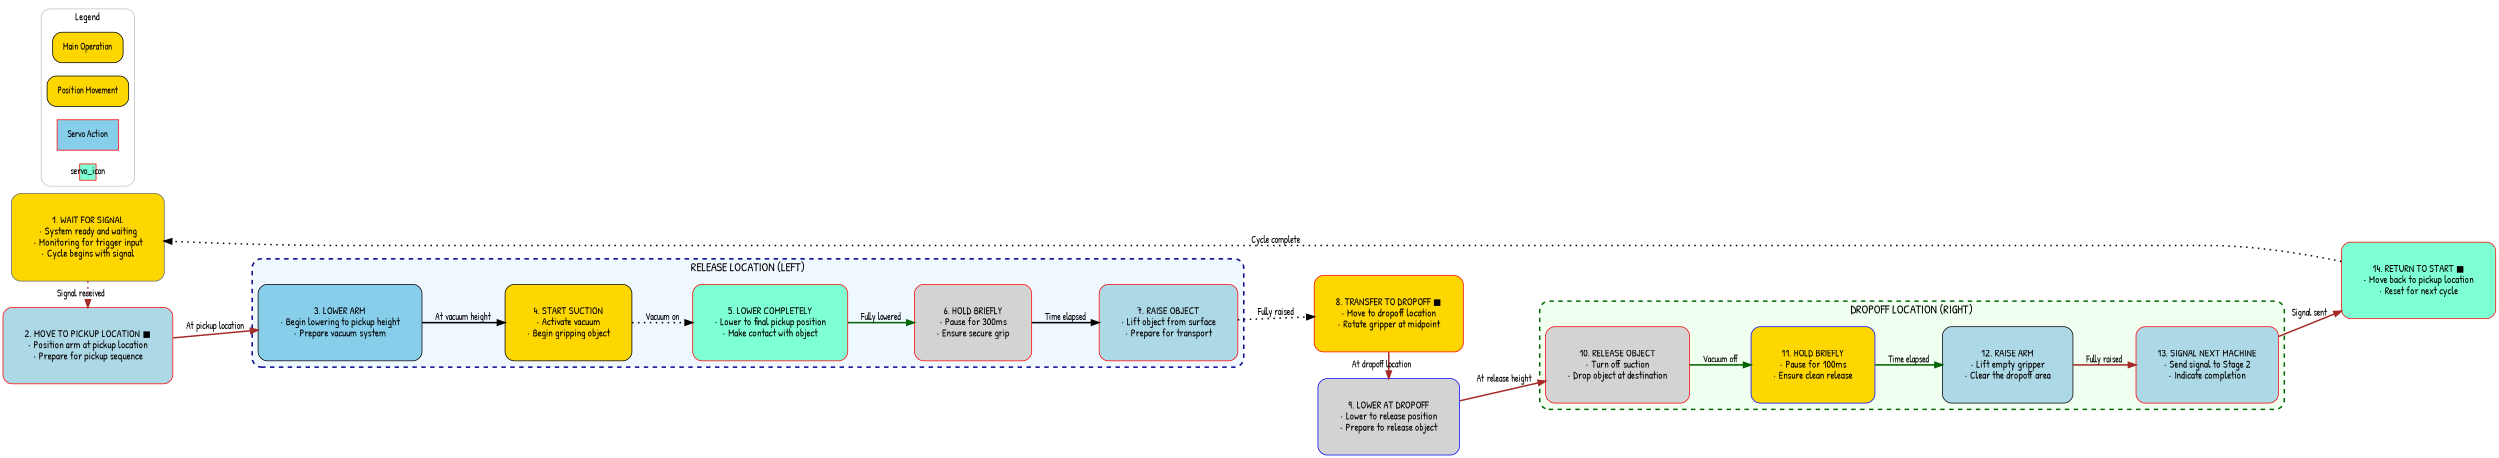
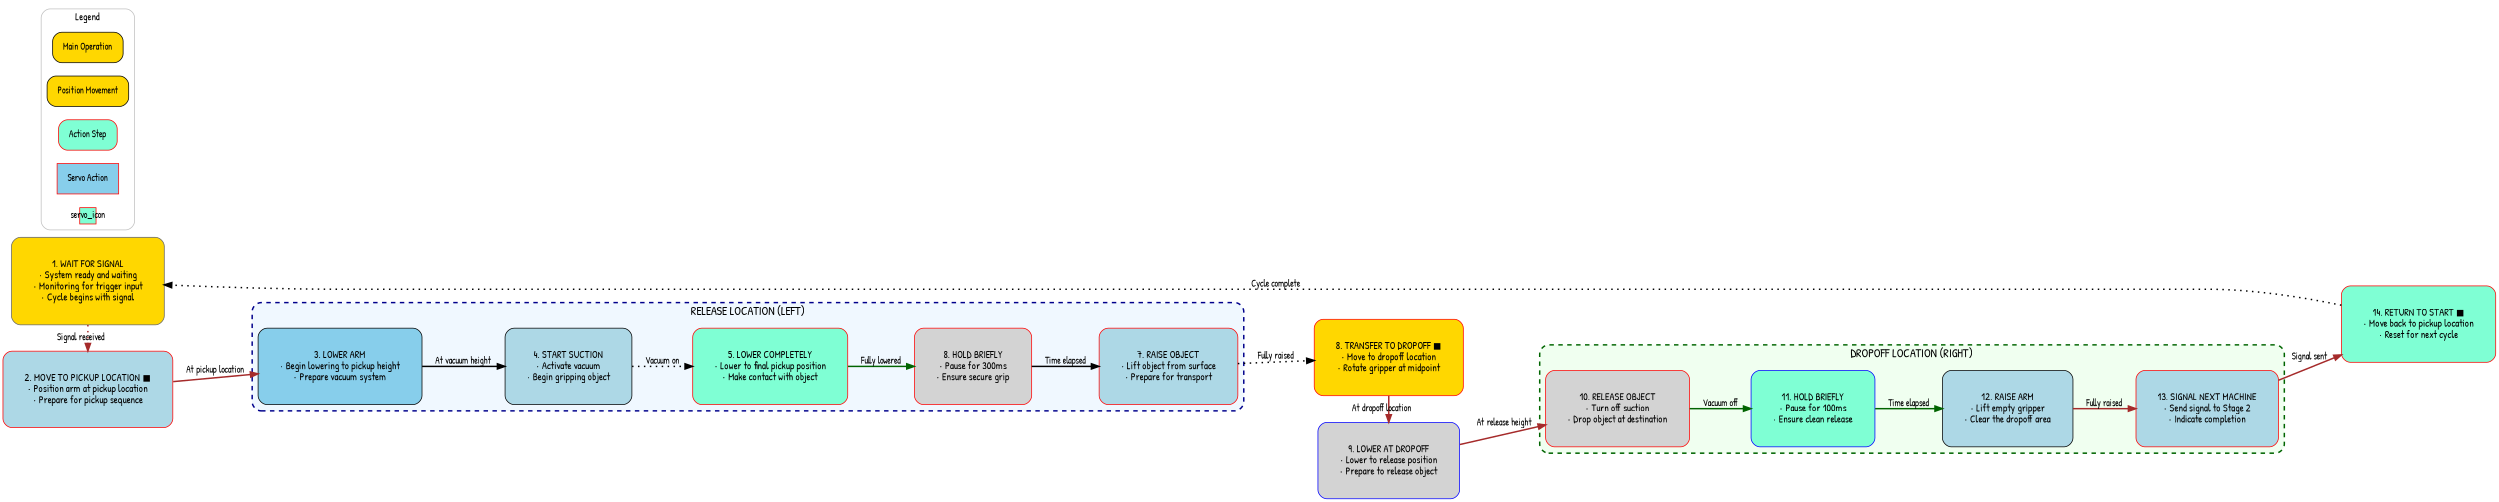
node "Action Step": added
node "4. START SUCTION • Activate vacuum • Begin gripping object": fillcolor gold -> lightblue
node "6. HOLD BRIEFLY • Pause for 300ms • Ensure secure grip": label "6. HOLD BRIEFLY • Pause for 300ms • Ensure secure grip" -> "8. HOLD BRIEFLY • Pause for 300ms • Ensure secure grip"
node "11. HOLD BRIEFLY • Pause for 100ms • Ensure clean release": fillcolor gold -> aquamarine
